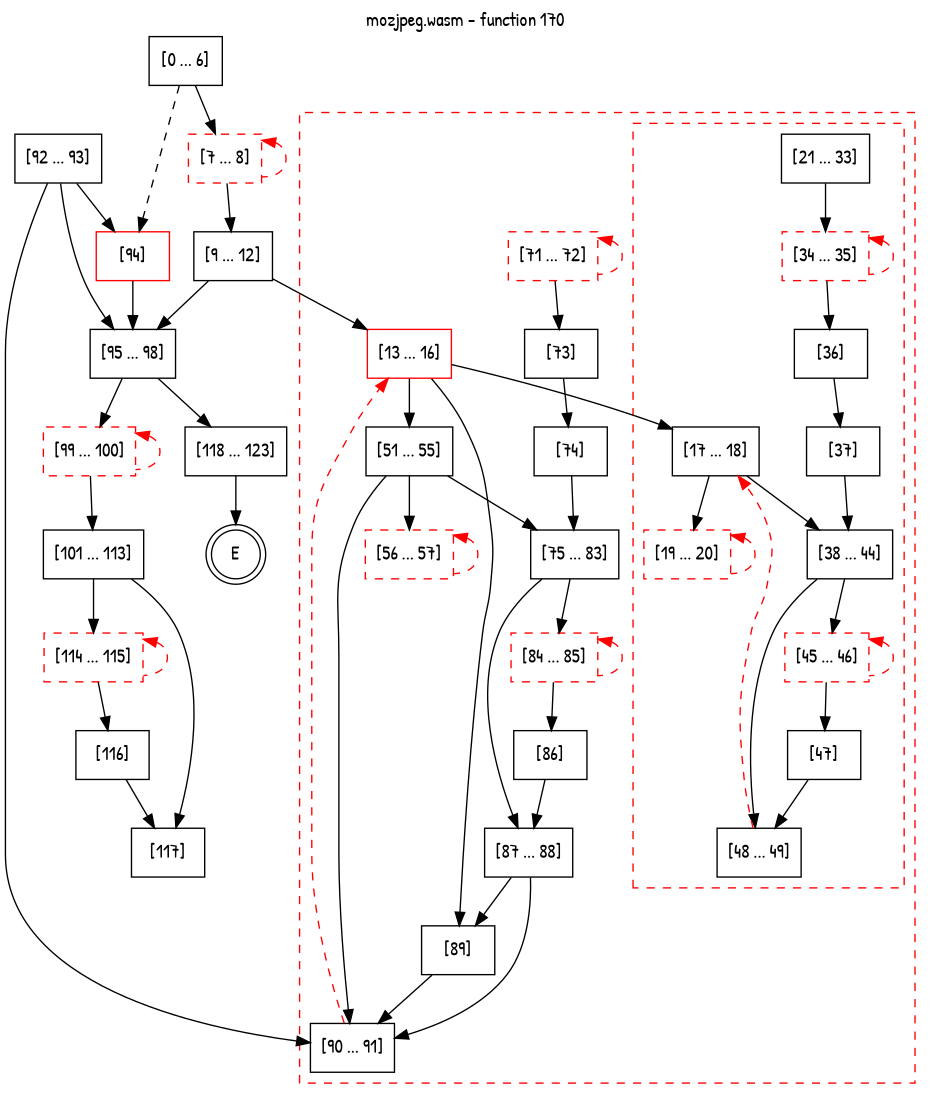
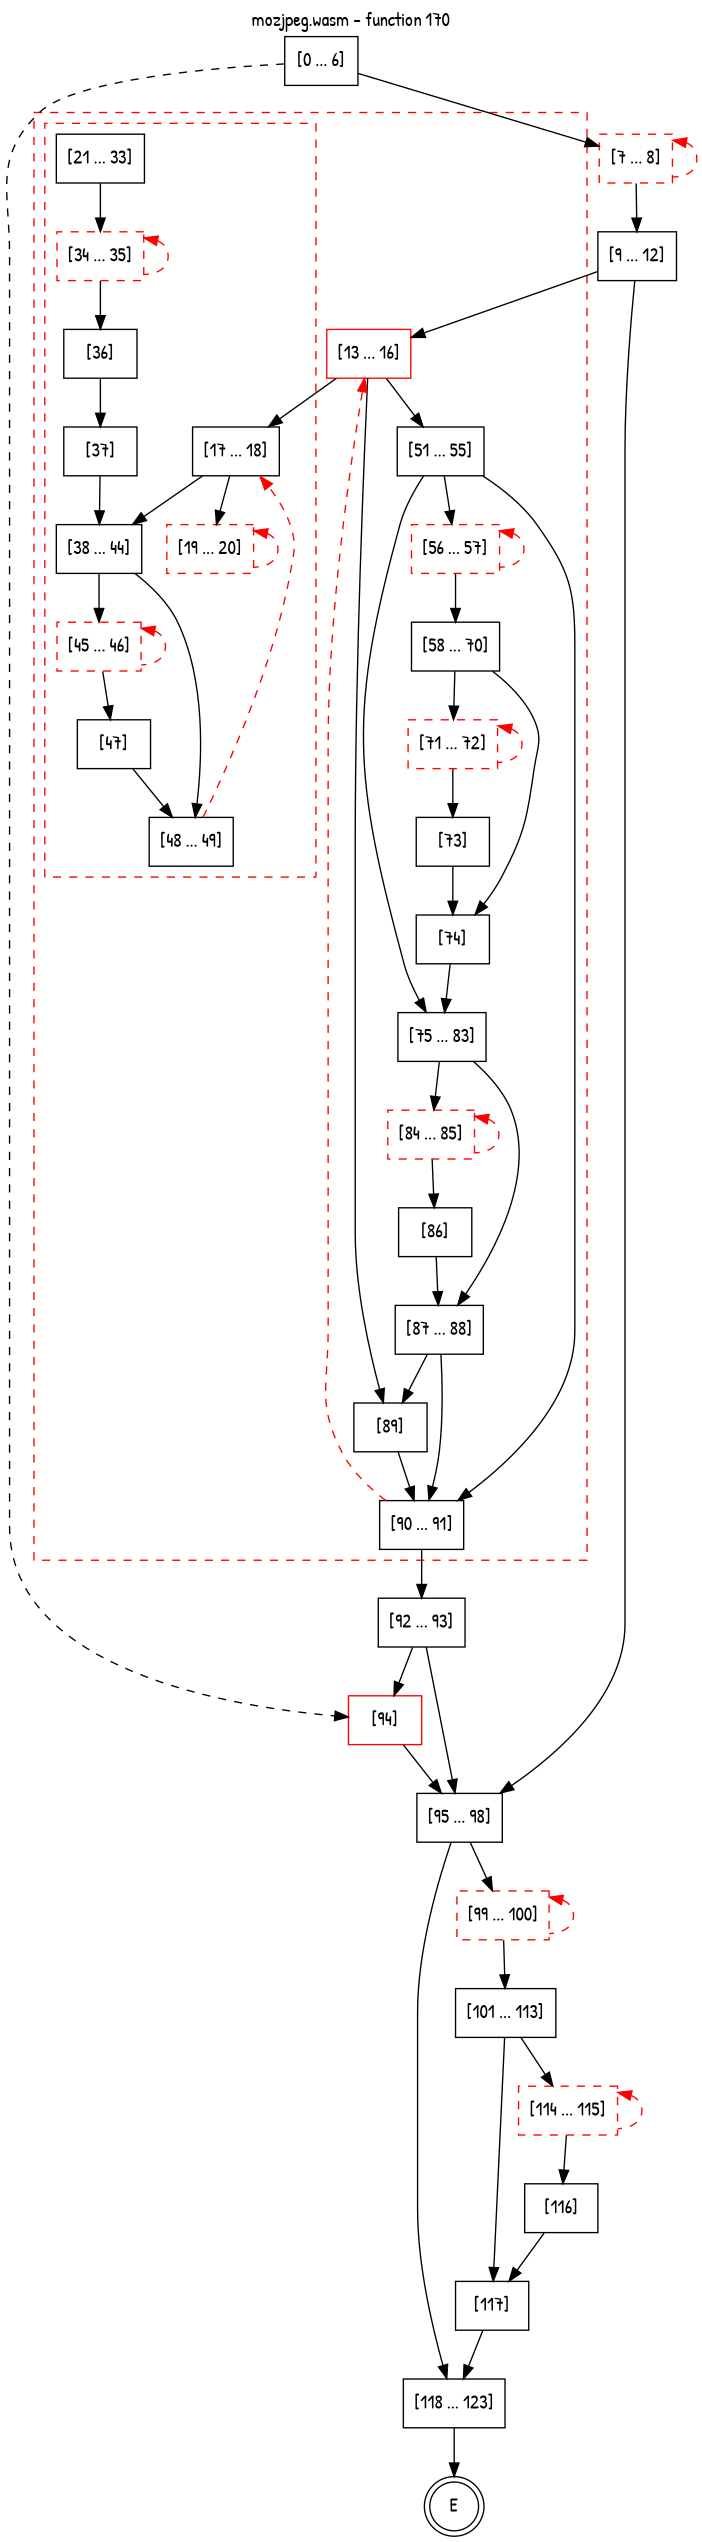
node "[58 ... 70]": added
edge "[92 ... 93]" -> "[90 ... 91]": reversed
edge "[117]" -> "[118 ... 123]": added
